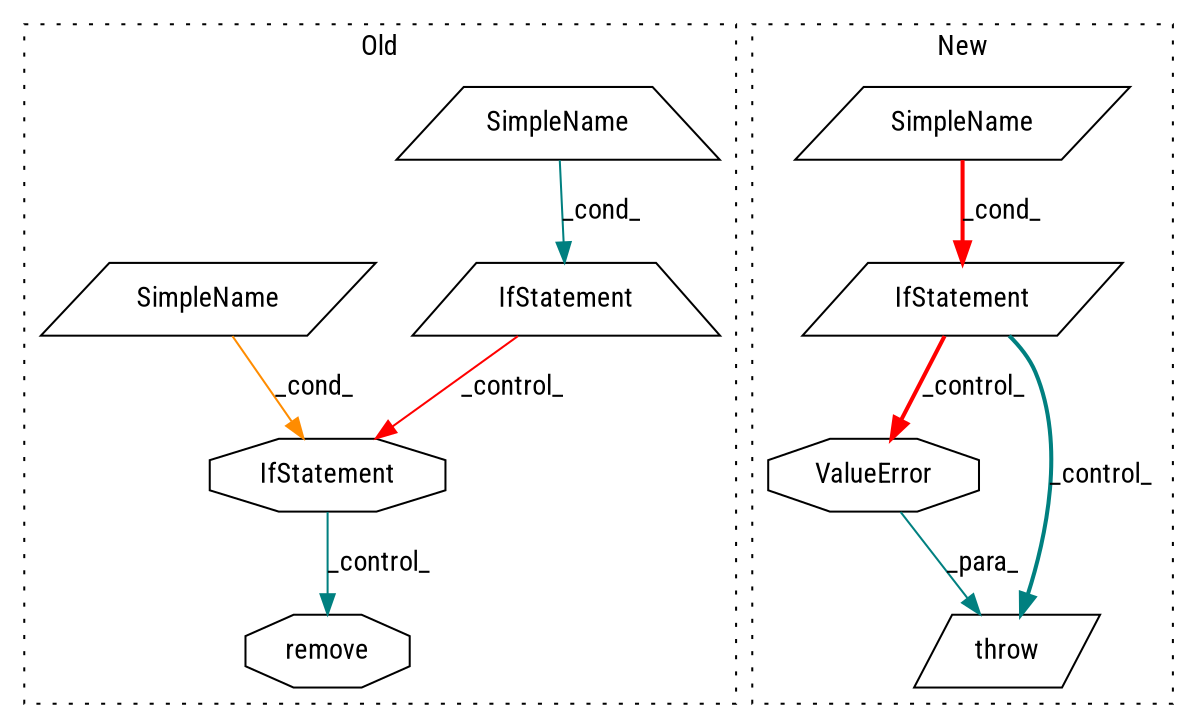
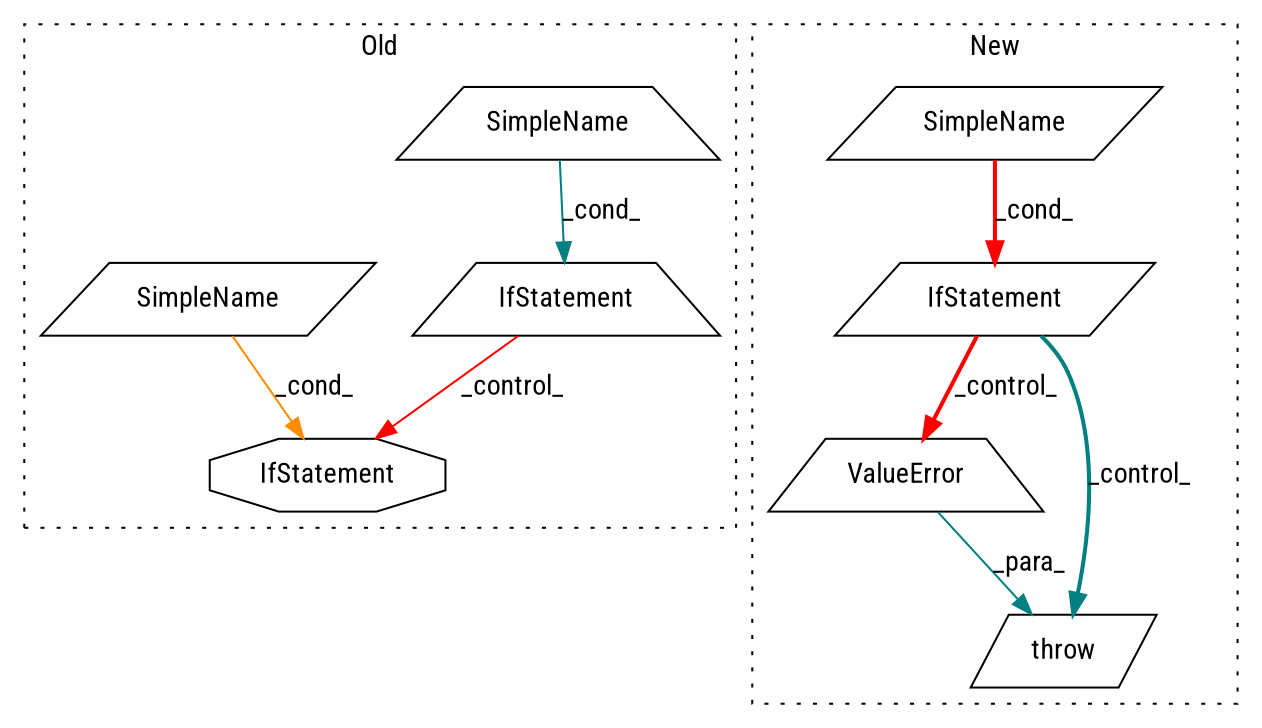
node "ValueError": shape octagon -> trapezium
node "remove": removed
